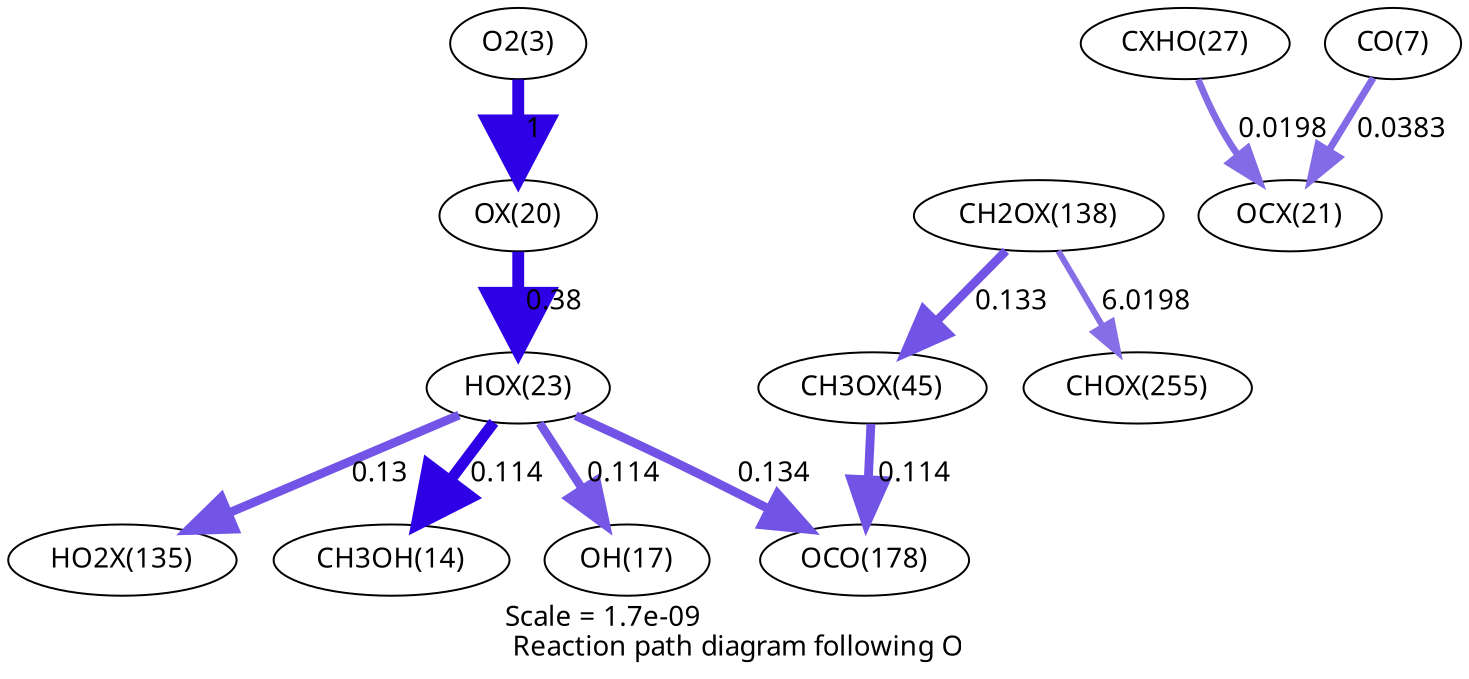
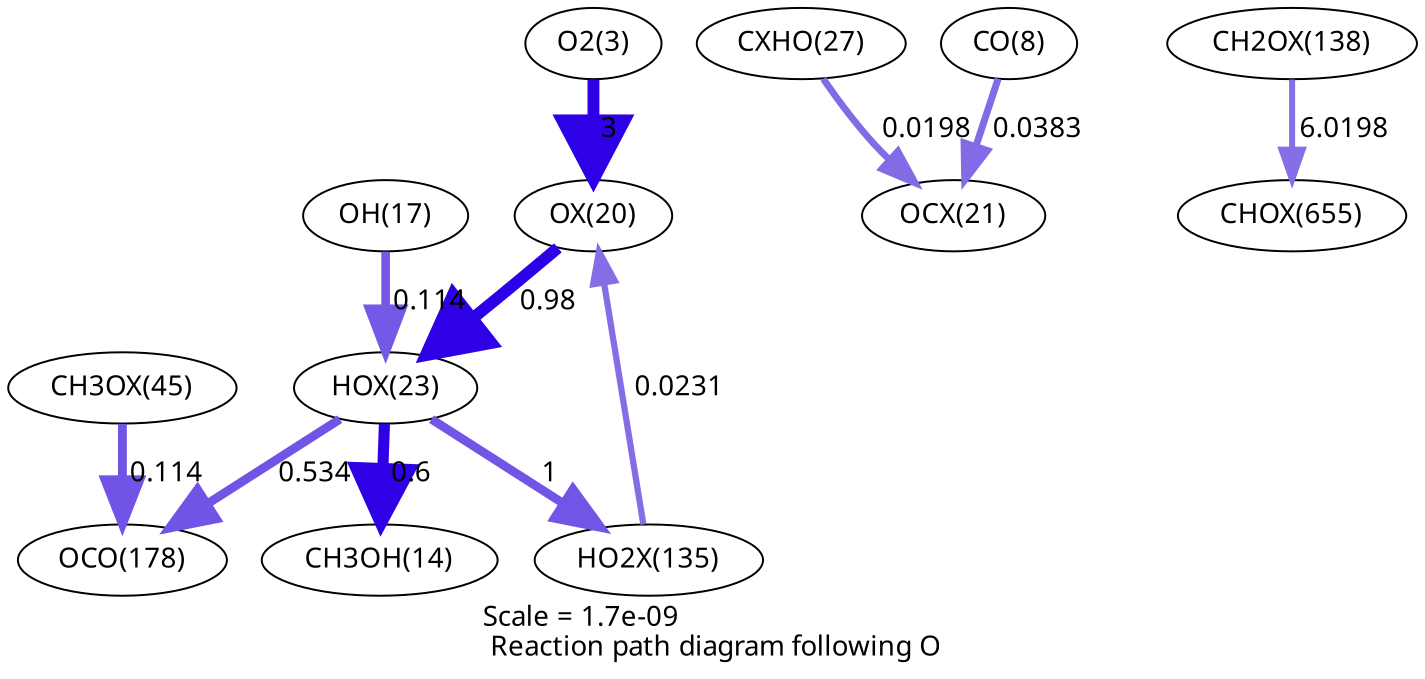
node "CO(7)": label "CO(7)" -> "CO(8)"
edge "O2(3)" -> "OX(20)": label " 1" -> " 3"
edge "CH2OX(138)" -> "CH3OX(45)": removed, label "0.133"
edge "OX(20)" -> "HOX(23)": label " 0.38" -> " 0.98"
node "CHOX(255)": label "CHOX(255)" -> "CHOX(655)"
edge "HO2X(135)" -> "OX(20)": added, label "0.0231"
edge "HOX(23)" -> "OH(17)": reversed
edge "HOX(23)" -> "HO2X(135)": label " 0.13" -> " 1"
edge "HOX(23)" -> "CH3OH(14)": label " 0.114" -> " 0.6"
edge "HOX(23)" -> "OCO(178)": label " 0.134" -> " 0.534"
